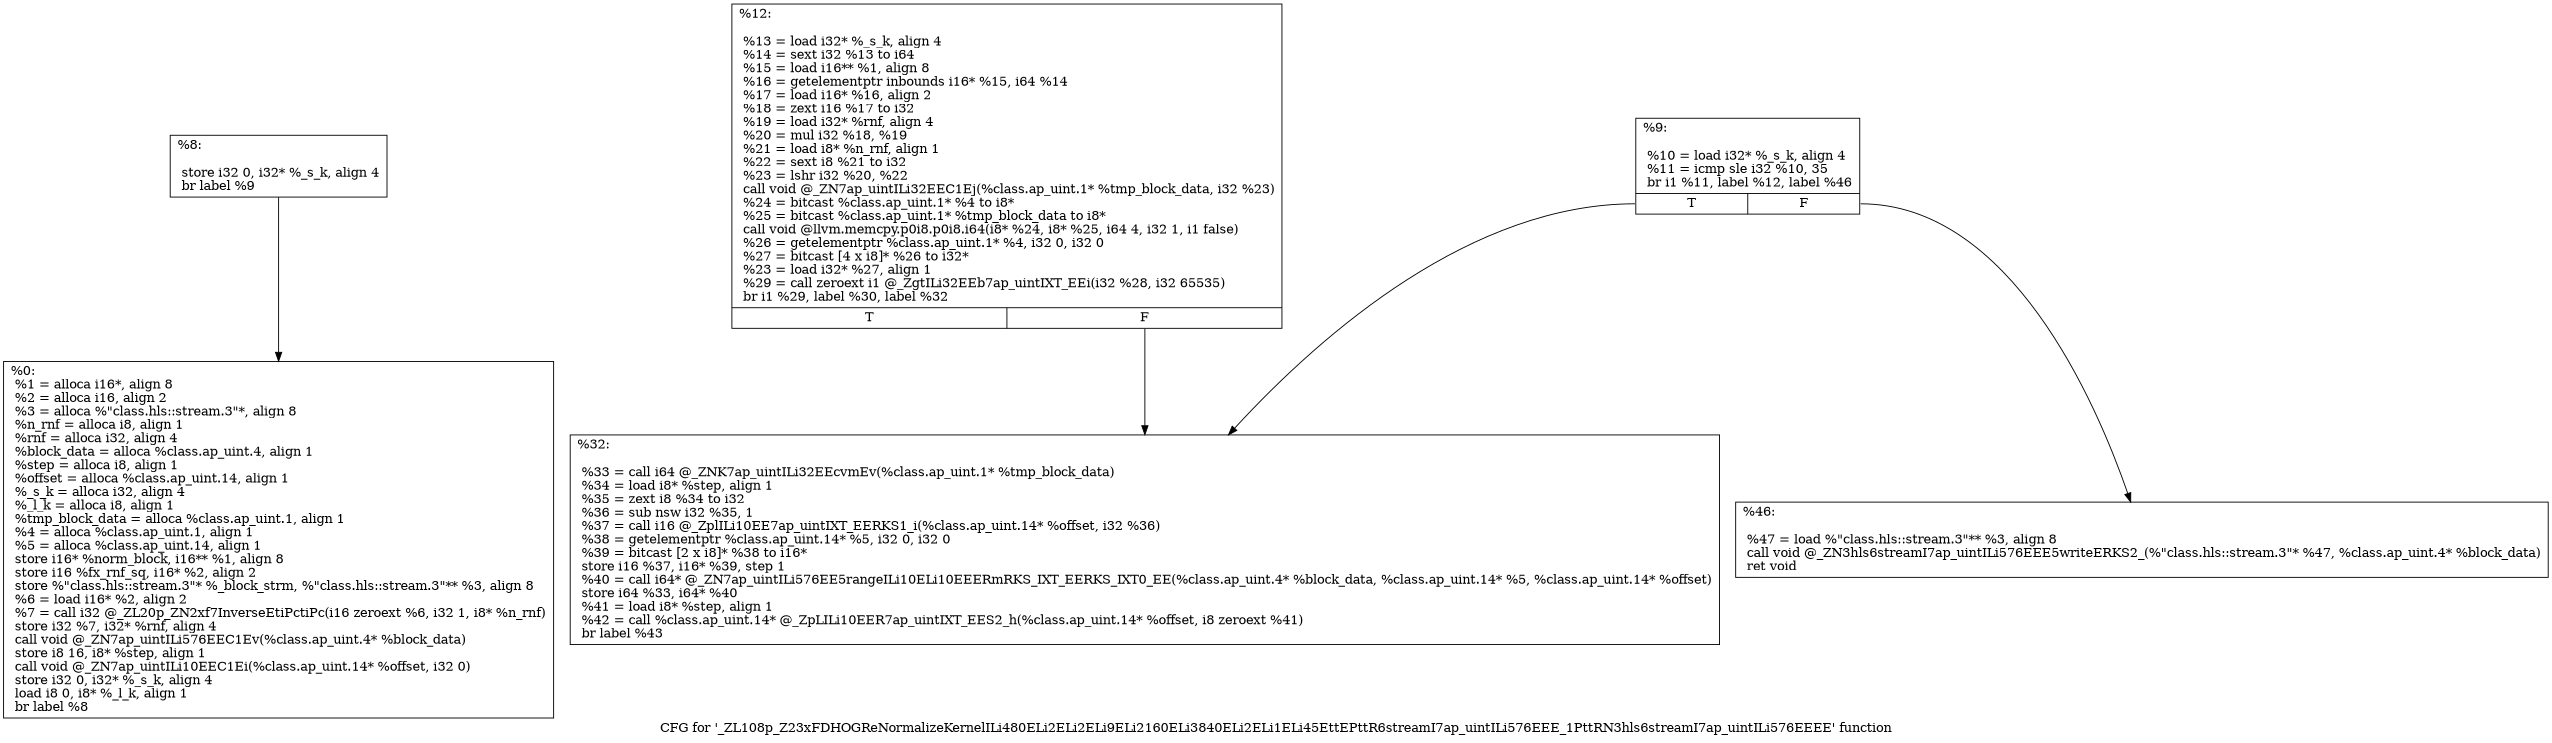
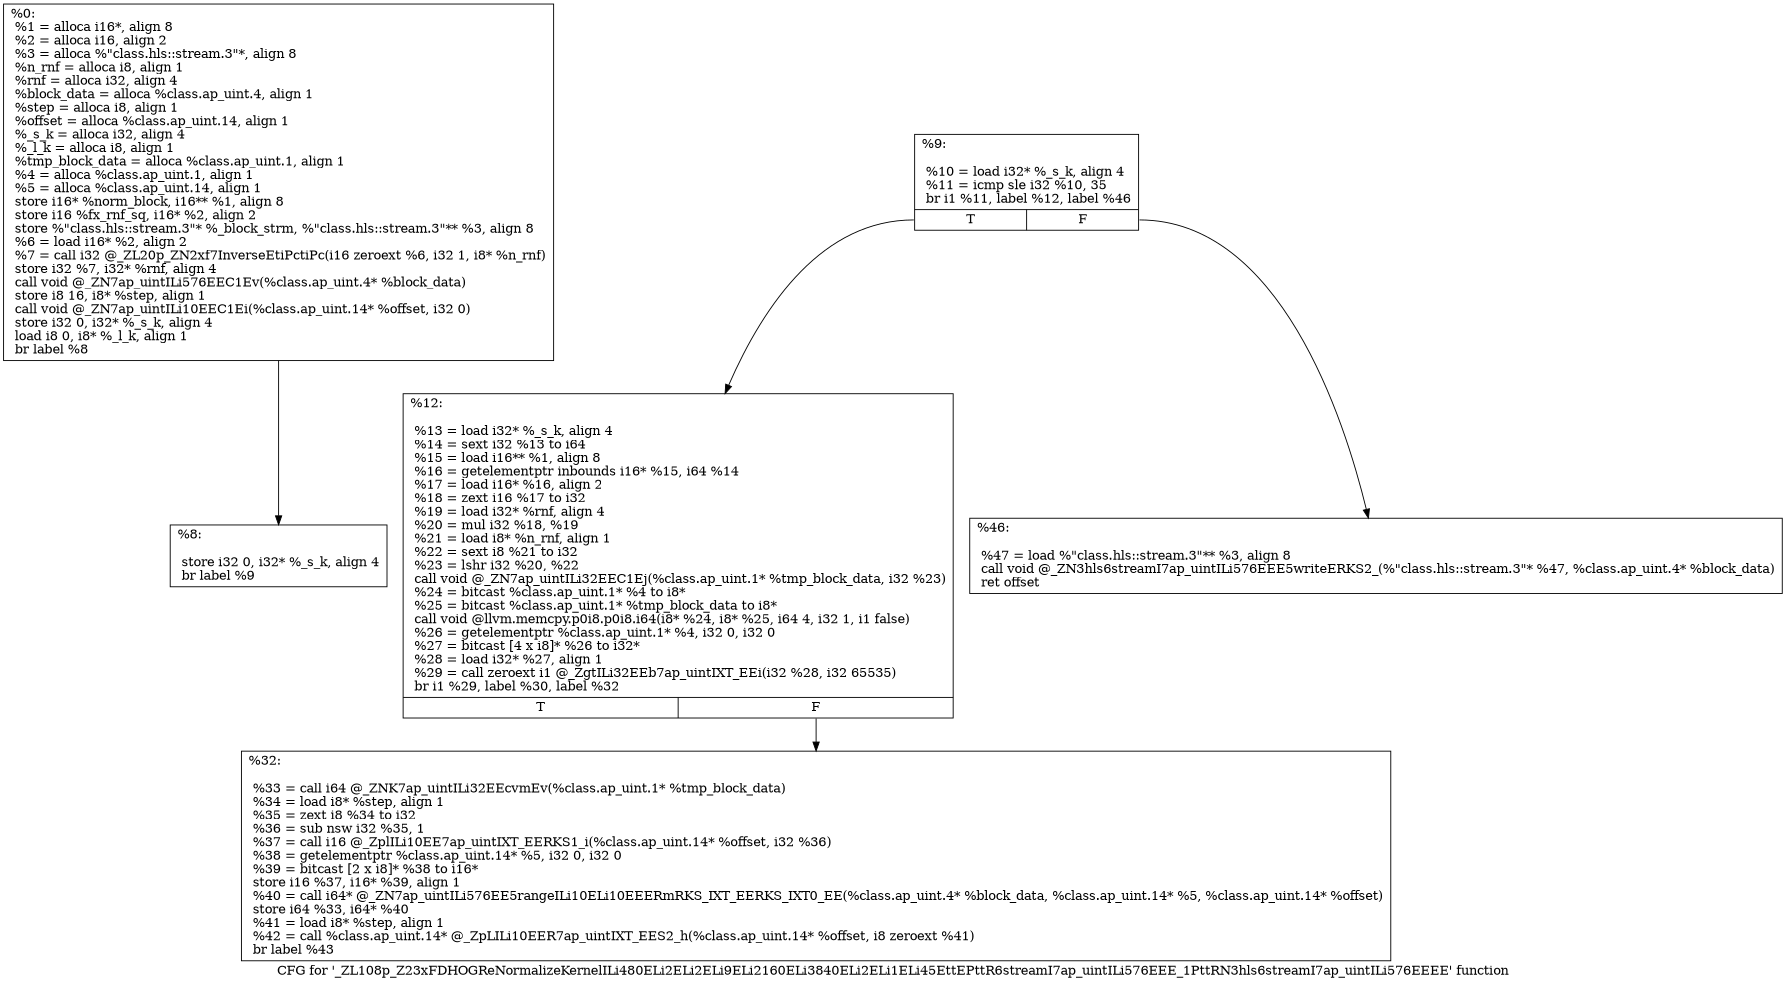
node "%12:": text "%23 = load i32* %27, align 1" -> "%28 = load i32* %27, align 1"
edge "%8:" -> "%0:": reversed
edge "%9:" -> "%32:": now "%9:" -> "%12:"
node "%32:": text "store i16 %37, i16* %39, step 1" -> "store i16 %37, i16* %39, align 1"
node "%46:": text "ret void" -> "ret offset"
